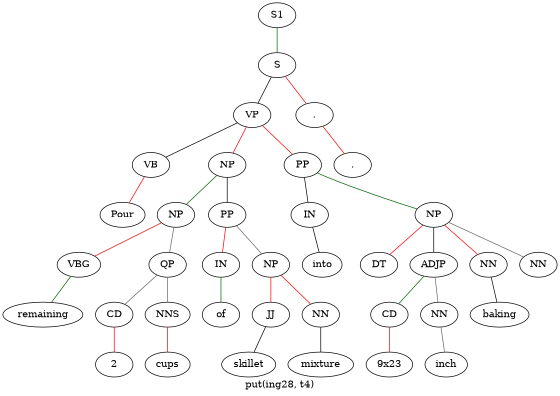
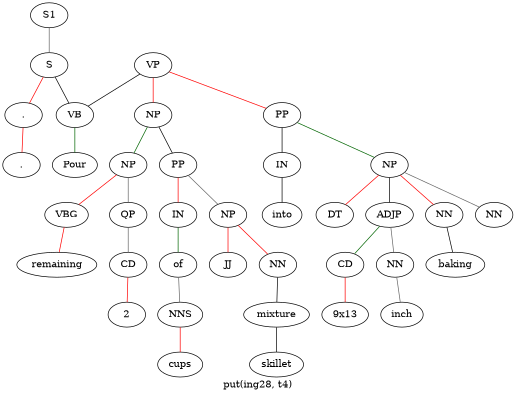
edge "S1" -- "S": color darkgreen -> gray40
edge "S" -- "VP": now "S" -- "VB"
edge "VB" -- "Pour": color red -> darkgreen
edge "VBG" -- "remaining": color darkgreen -> red
edge "QP" -- "NNS": now "of" -- "NNS"
edge "JJ" -- "skillet": now "mixture" -- "skillet"
node "9x23": label "9x23" -> "9x13"
